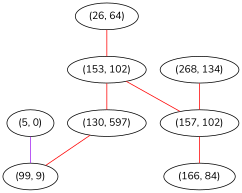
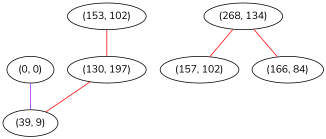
node "(26, 64)": removed
edge "(153, 102)" -- "(157, 102)": removed
node "(5, 0)": label "(5, 0)" -> "(0, 0)"
node "(130, 597)": label "(130, 597)" -> "(130, 197)"
edge "(157, 102)" -- "(166, 84)": now "(268, 134)" -- "(166, 84)"
node "(99, 9)": label "(99, 9)" -> "(39, 9)"
